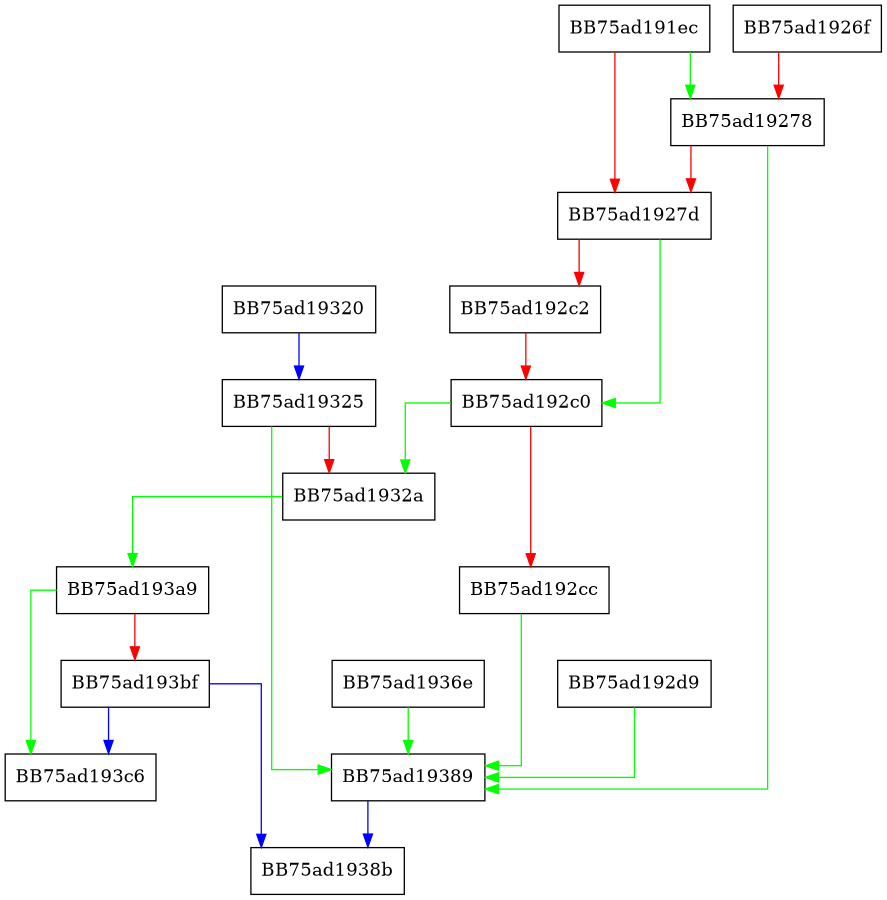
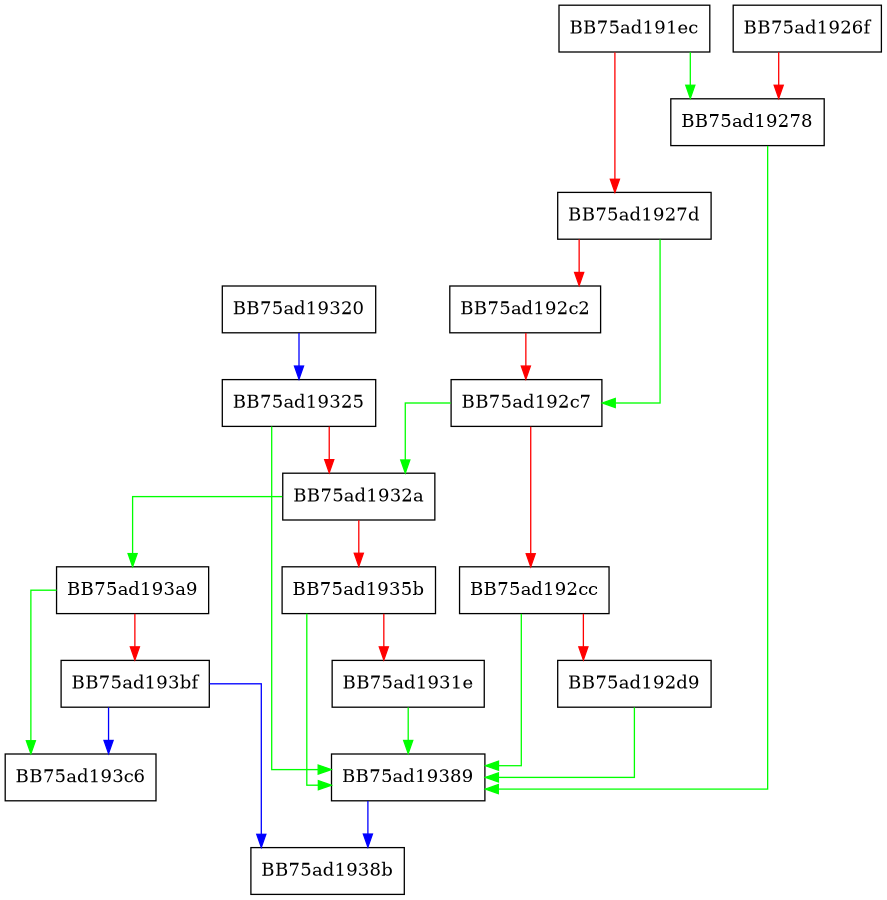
edge "BB75ad19278" -> "BB75ad1927d": removed
node "BB75ad192c0": label "BB75ad192c0" -> "BB75ad192c7"
node "BB75ad1935b": added
edge "BB75ad192cc" -> "BB75ad192d9": added
node "BB75ad1936e": label "BB75ad1936e" -> "BB75ad1931e"
